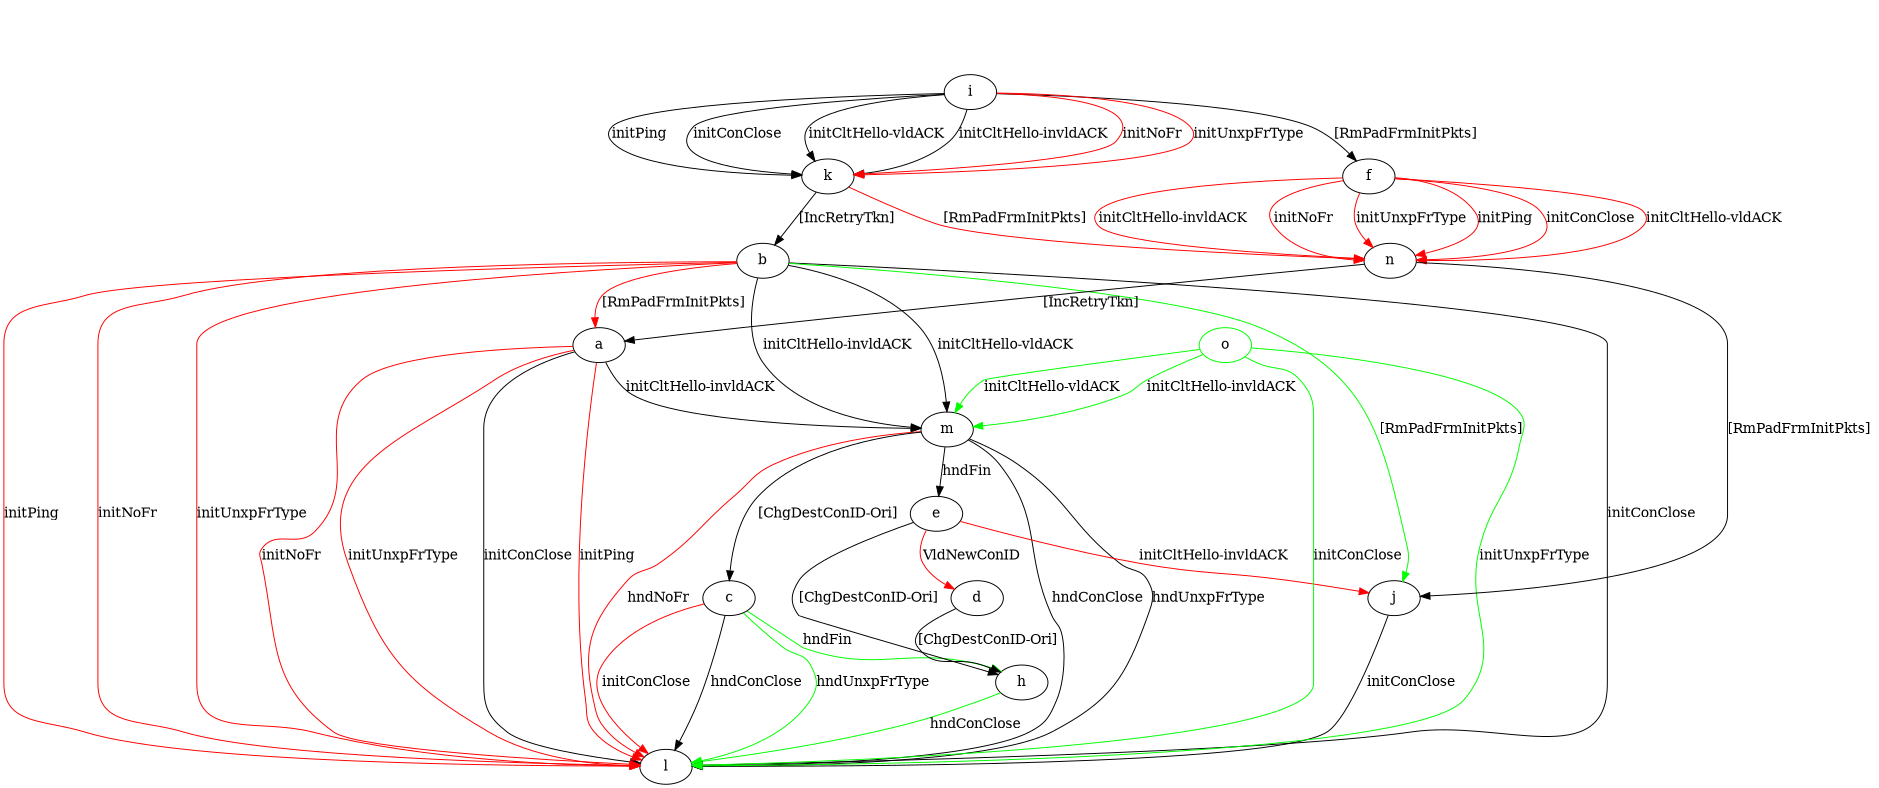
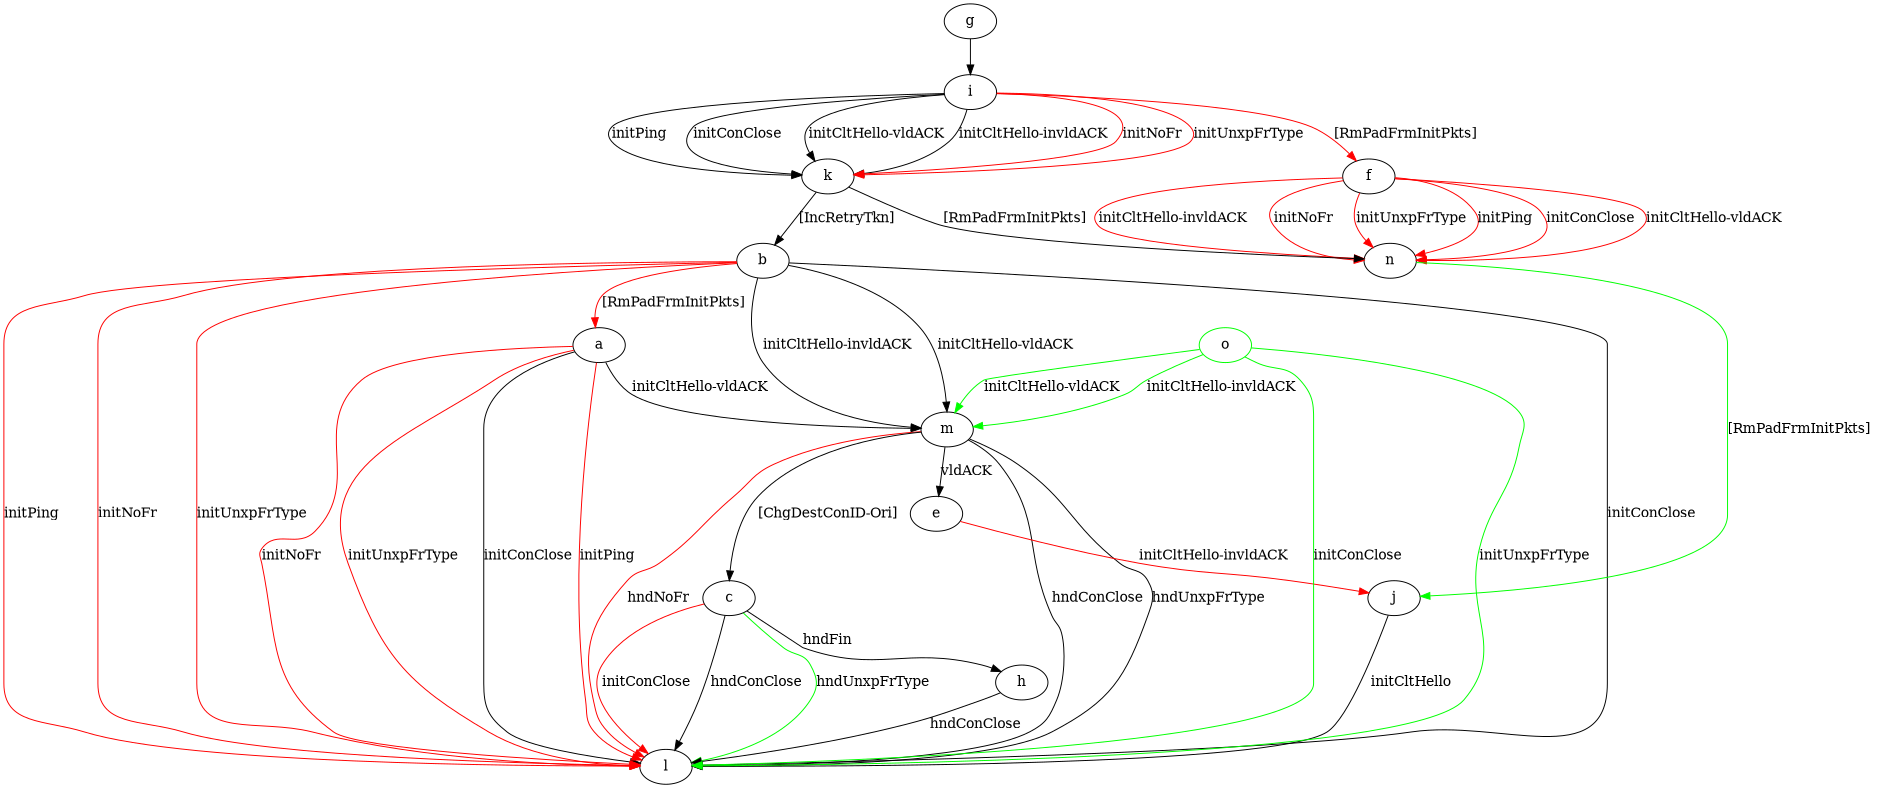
node "g": added
edge "i" -> "f": color black -> red
edge "k" -> "n": color red -> black
edge "n" -> "a": removed, label "[IncRetryTkn]"
edge "b" -> "j": removed, label "[RmPadFrmInitPkts]"
edge "a" -> "m": label "initCltHello-invldACK " -> "initCltHello-vldACK "
edge "n" -> "j": color black -> green
edge "m" -> "e": label "hndFin " -> "vldACK "
node "d": removed
edge "e" -> "h": removed, label "[ChgDestConID-Ori]"
edge "c" -> "h": color green -> black
edge "j" -> "l": label "initConClose " -> "initCltHello "
edge "h" -> "l": color green -> black
